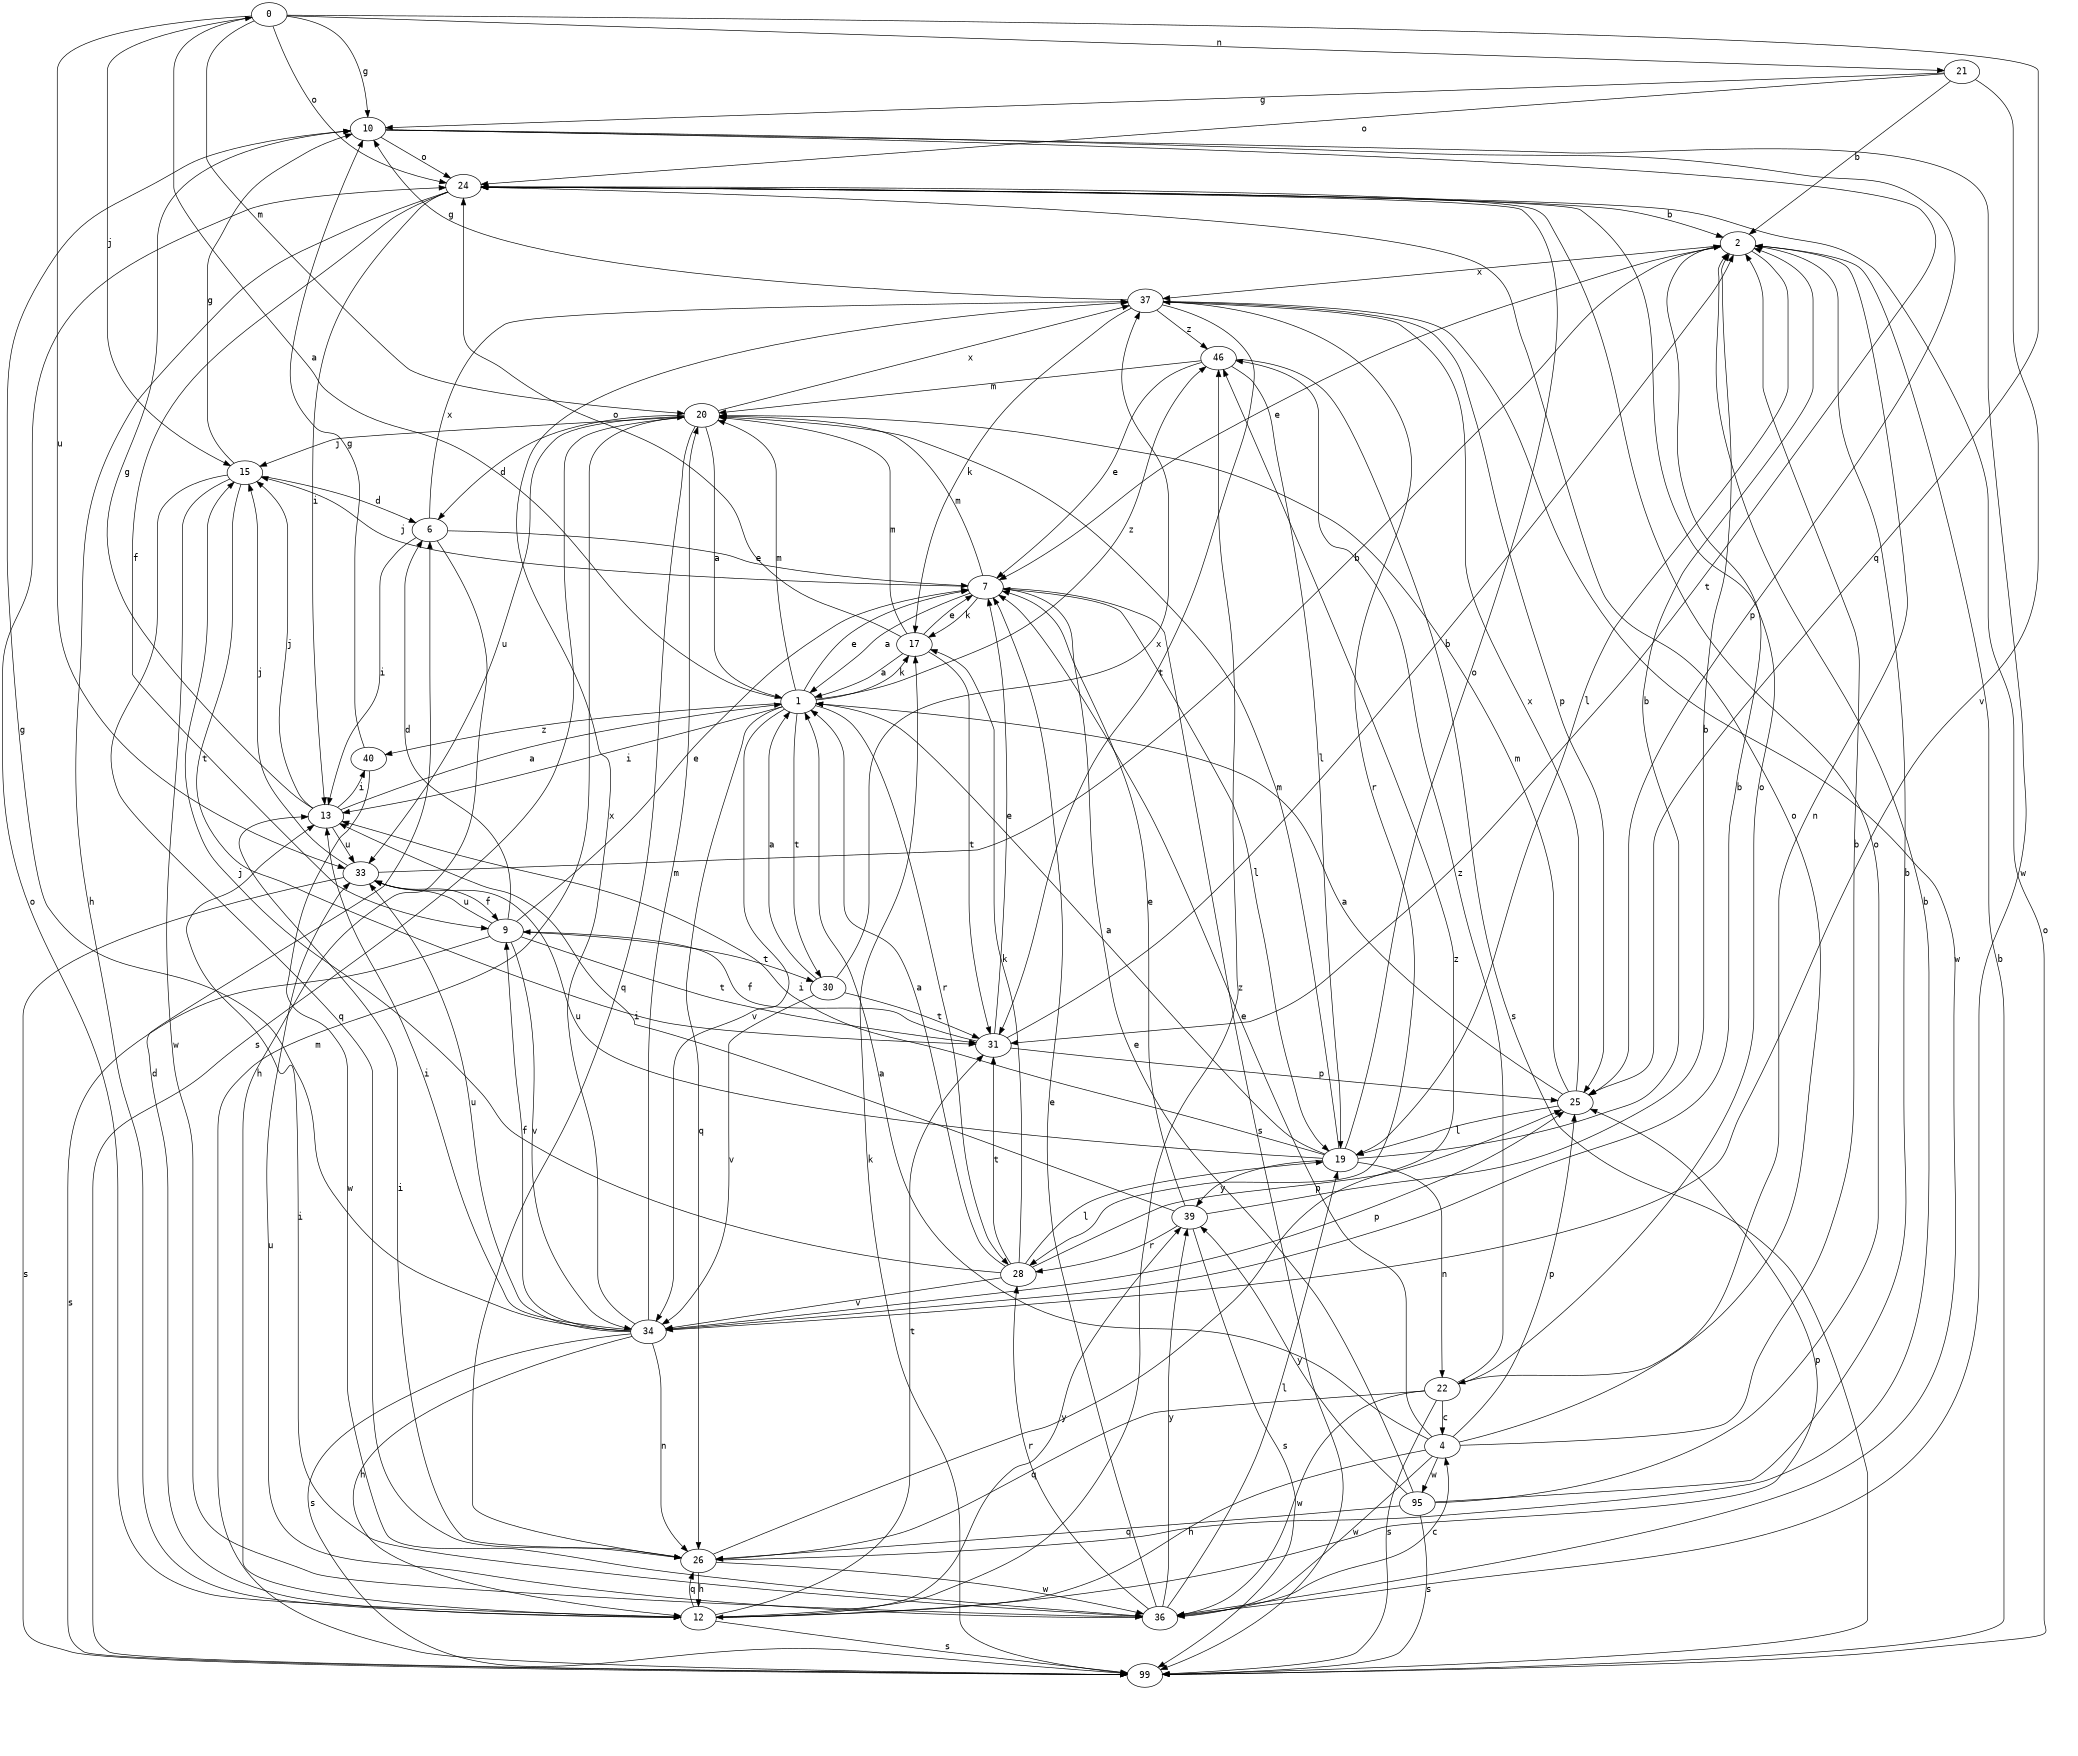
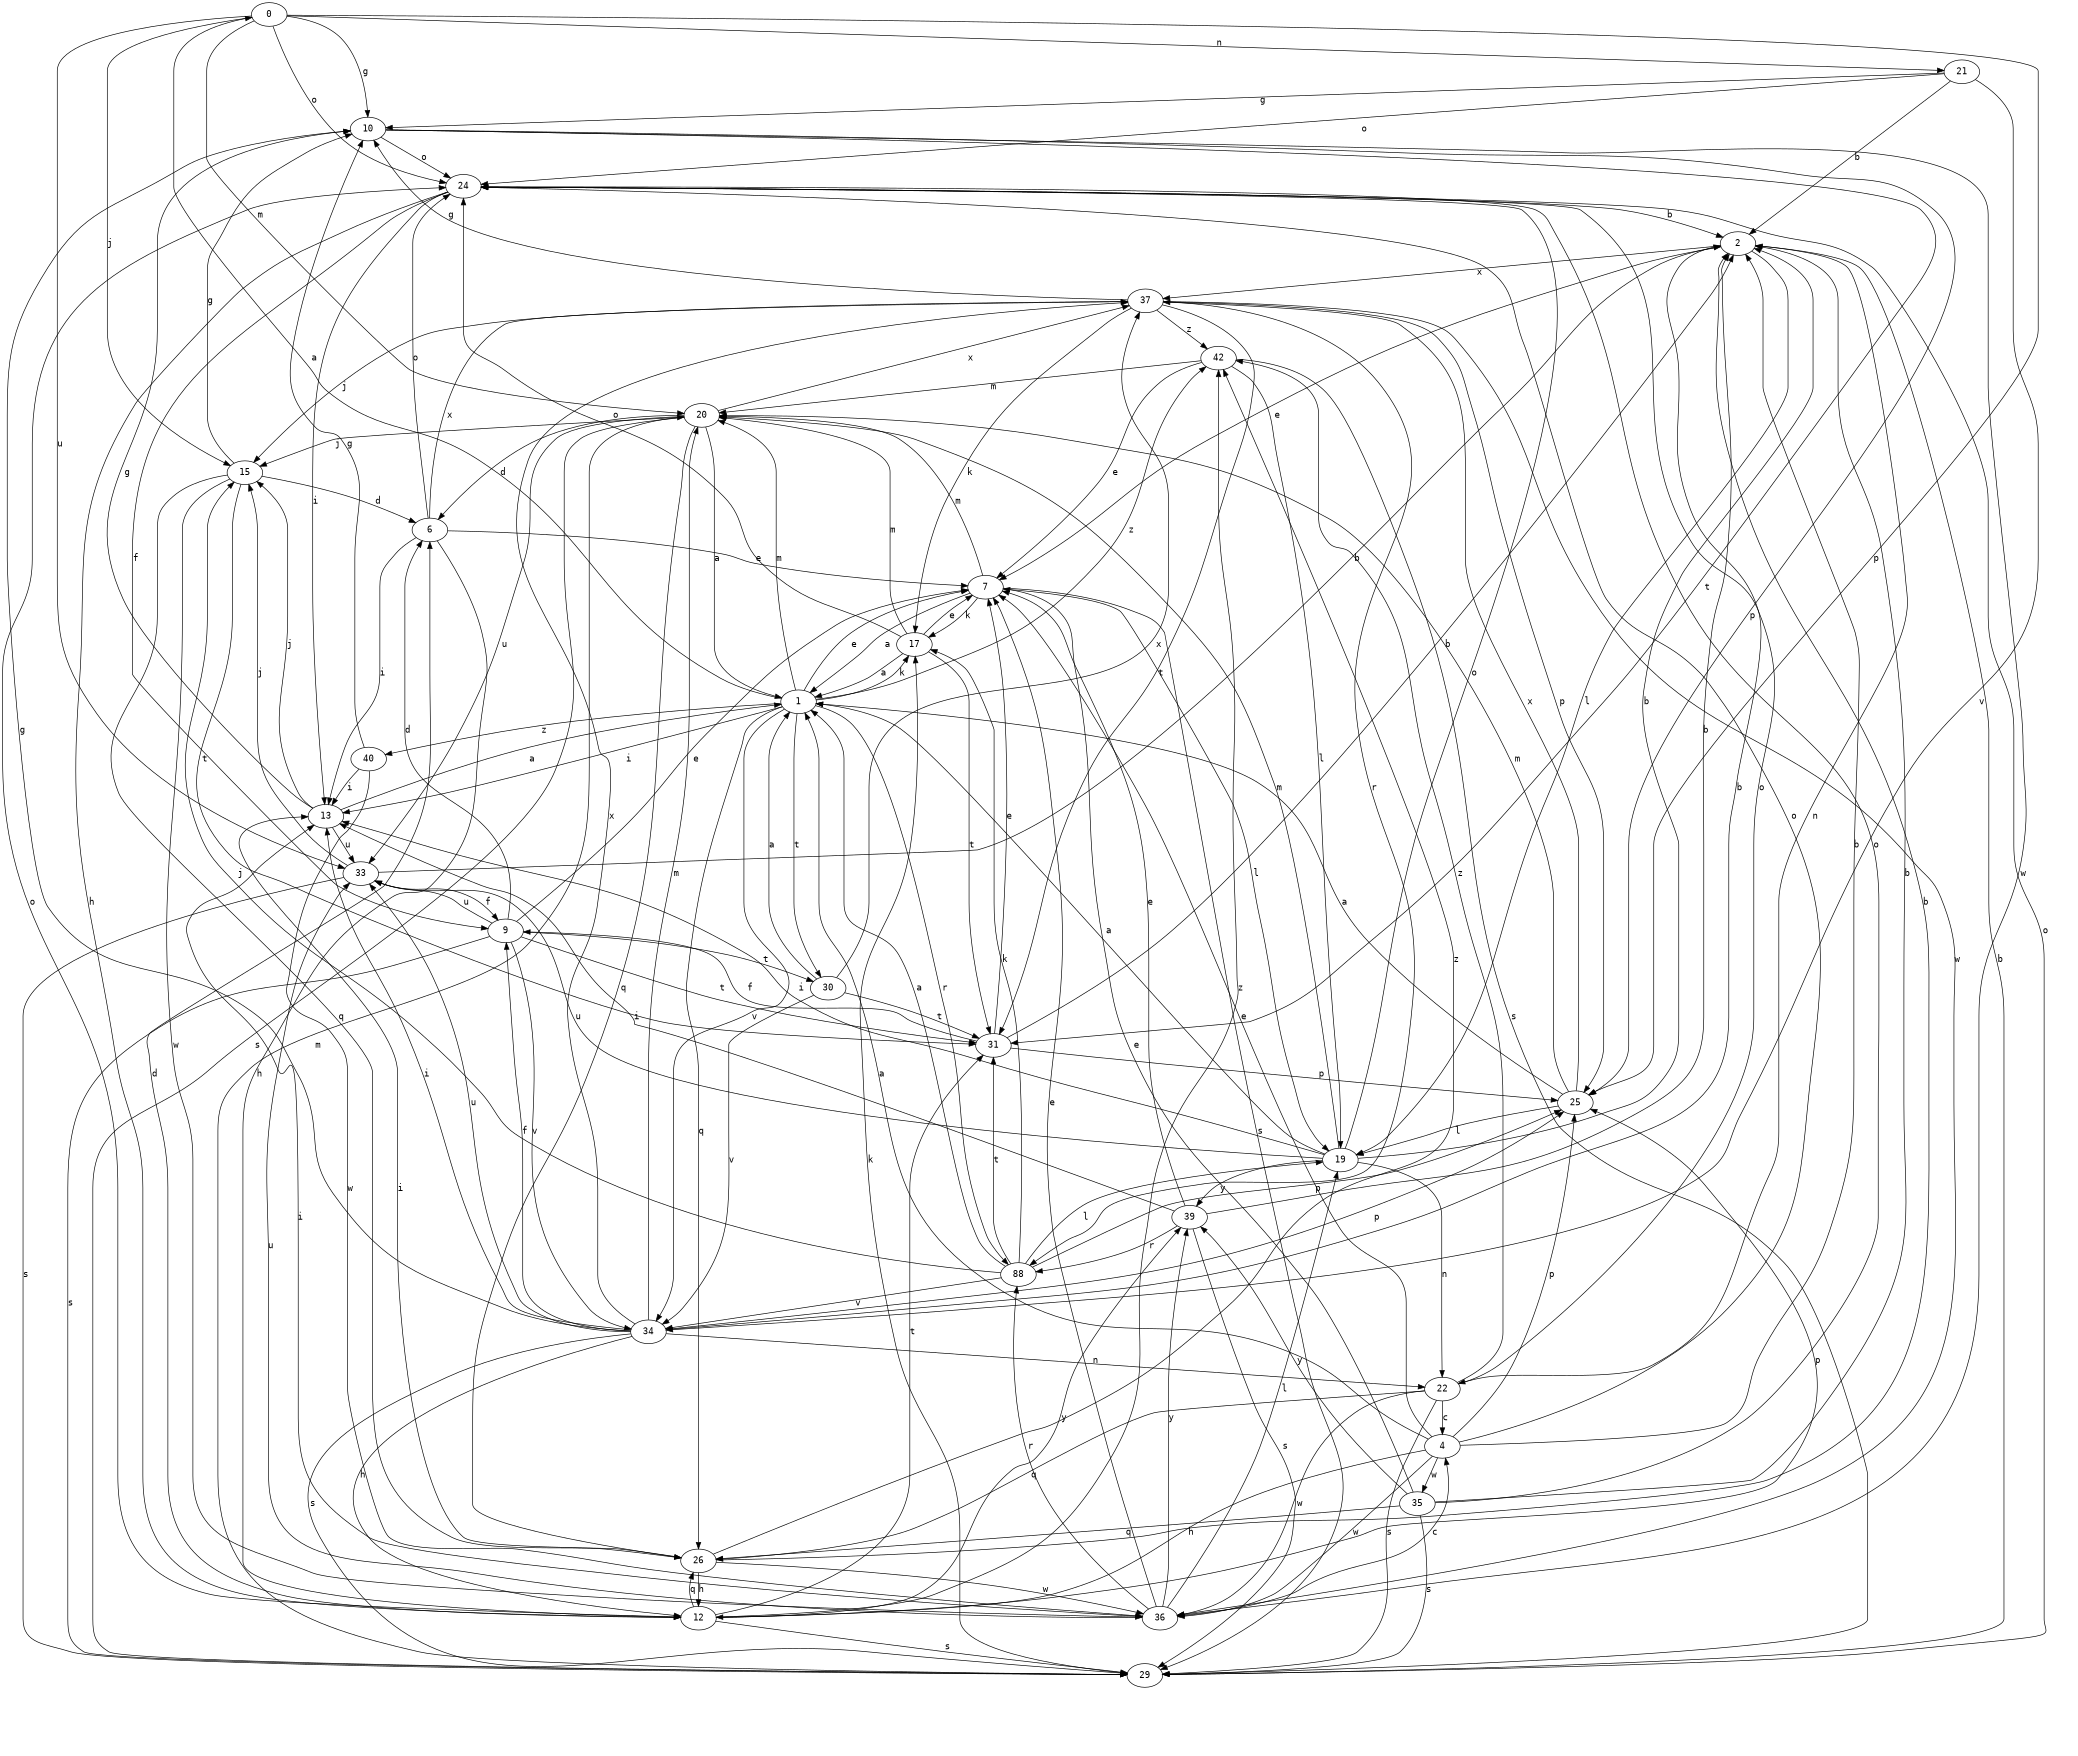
edge "6" -> "24": added, label "o"
node "46": label "46" -> "42"
edge "0" -> "25": label "q" -> "p"
edge "7" -> "15": now "37" -> "15"
edge "13" -> "40": reversed
node "28": label "28" -> "88"
edge "34" -> "26": now "34" -> "22"
node "95": label "95" -> "35"
node "99": label "99" -> "29"
